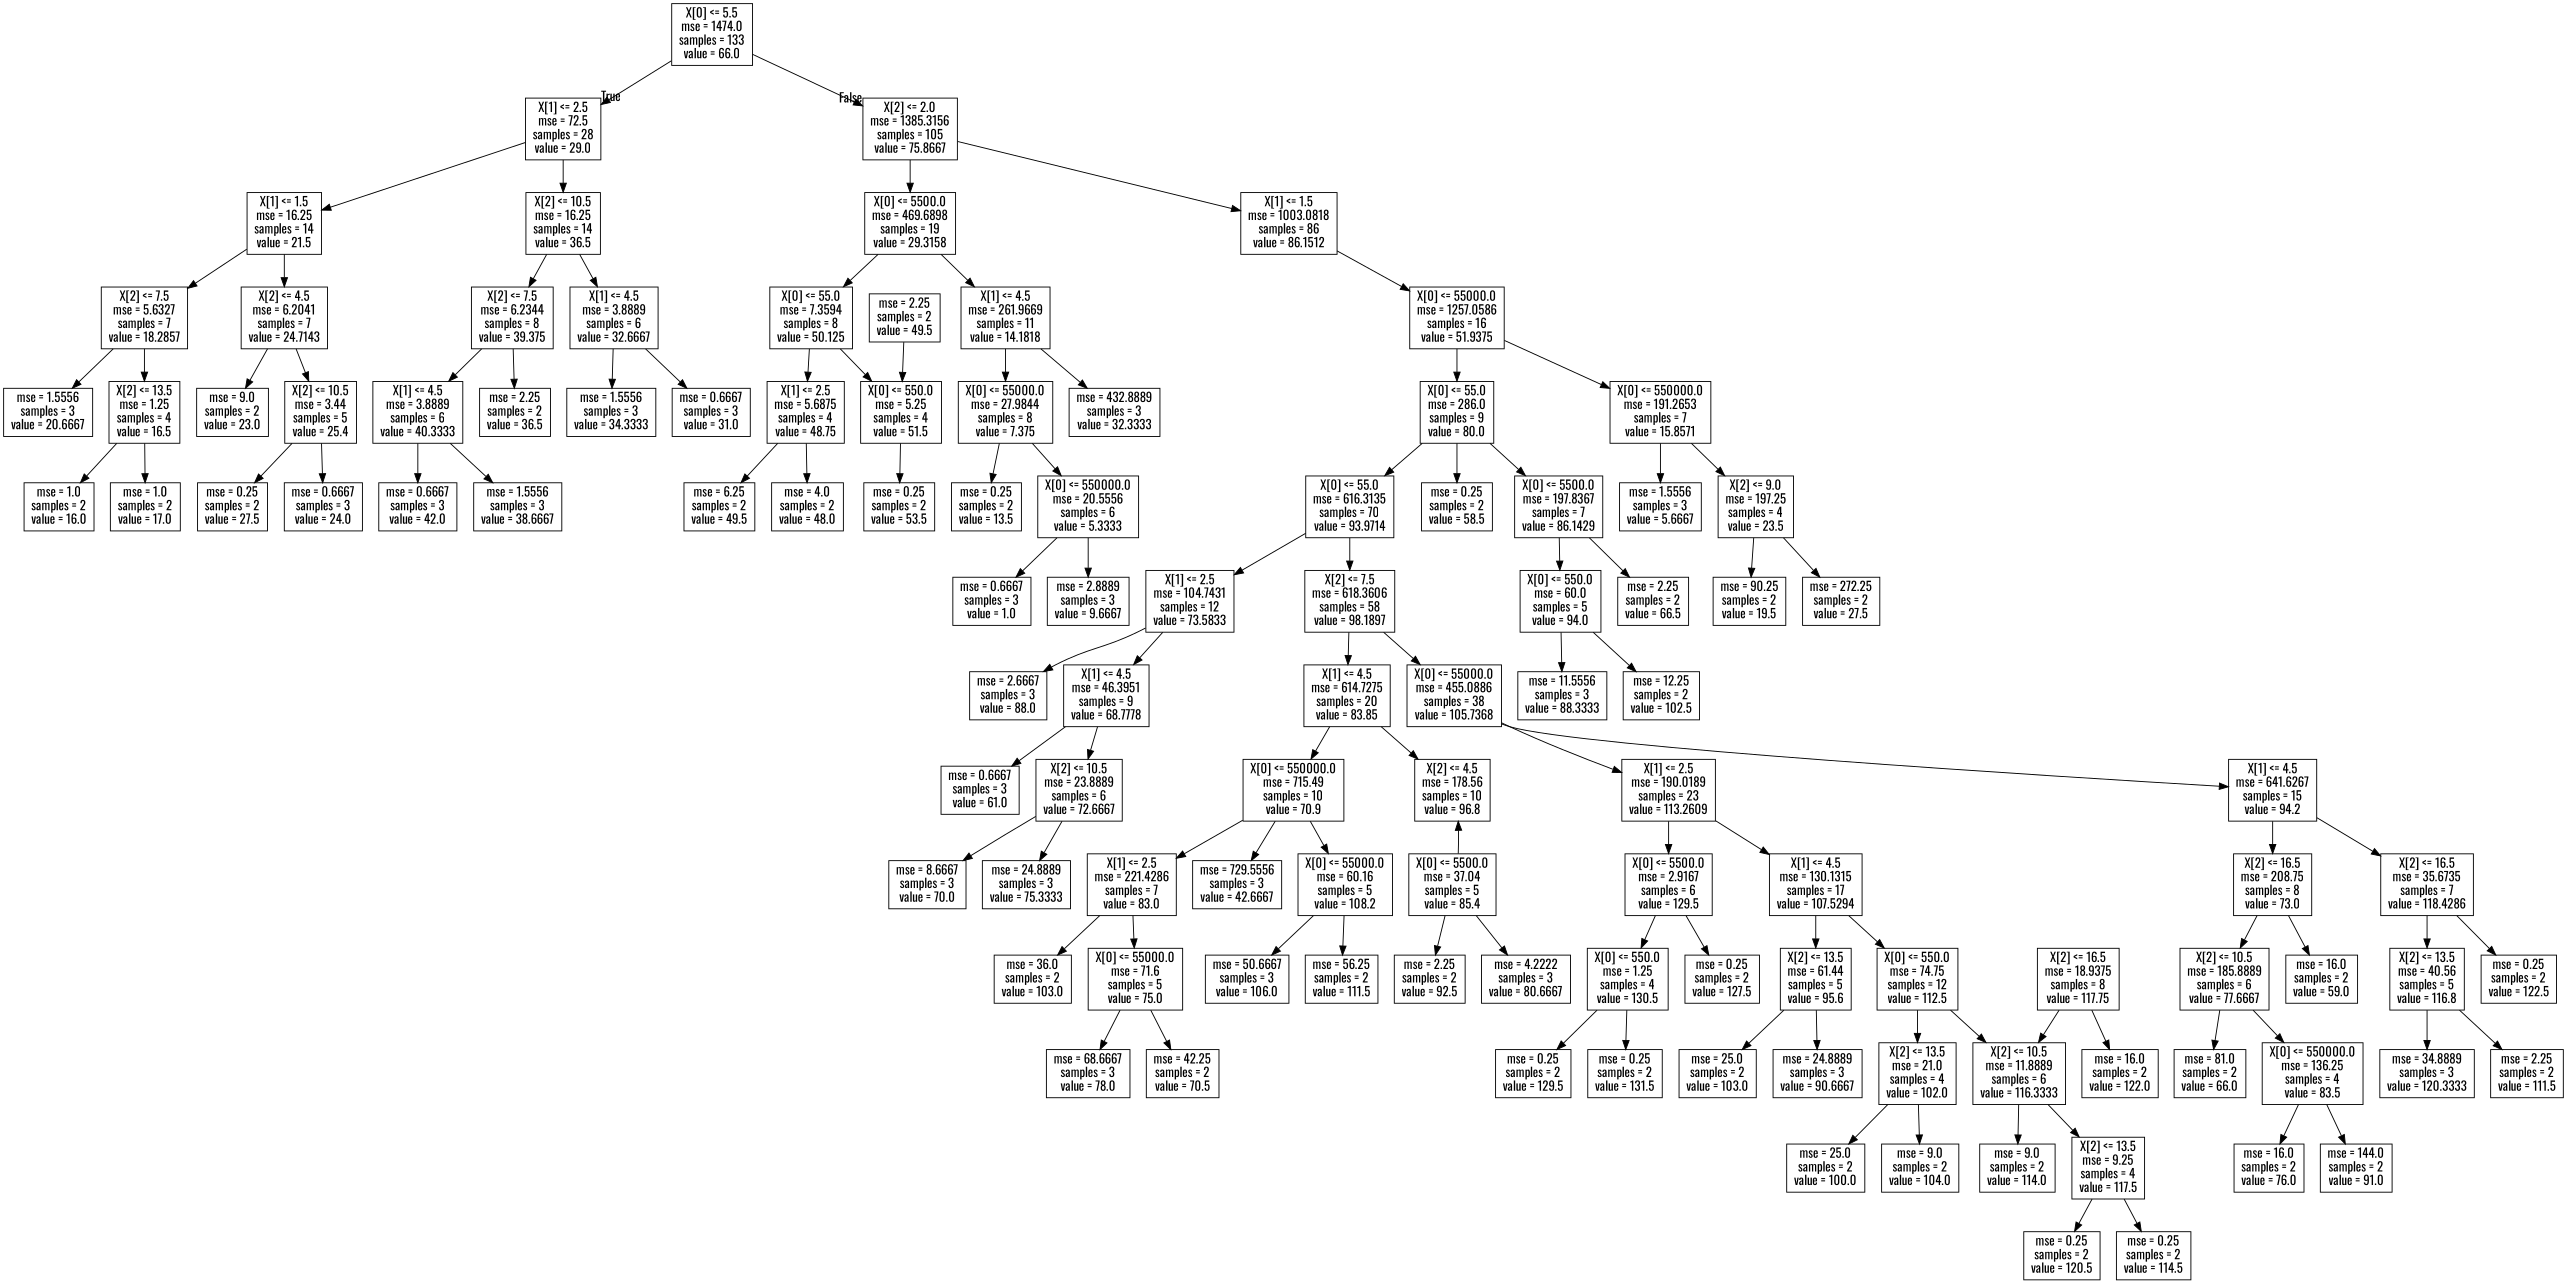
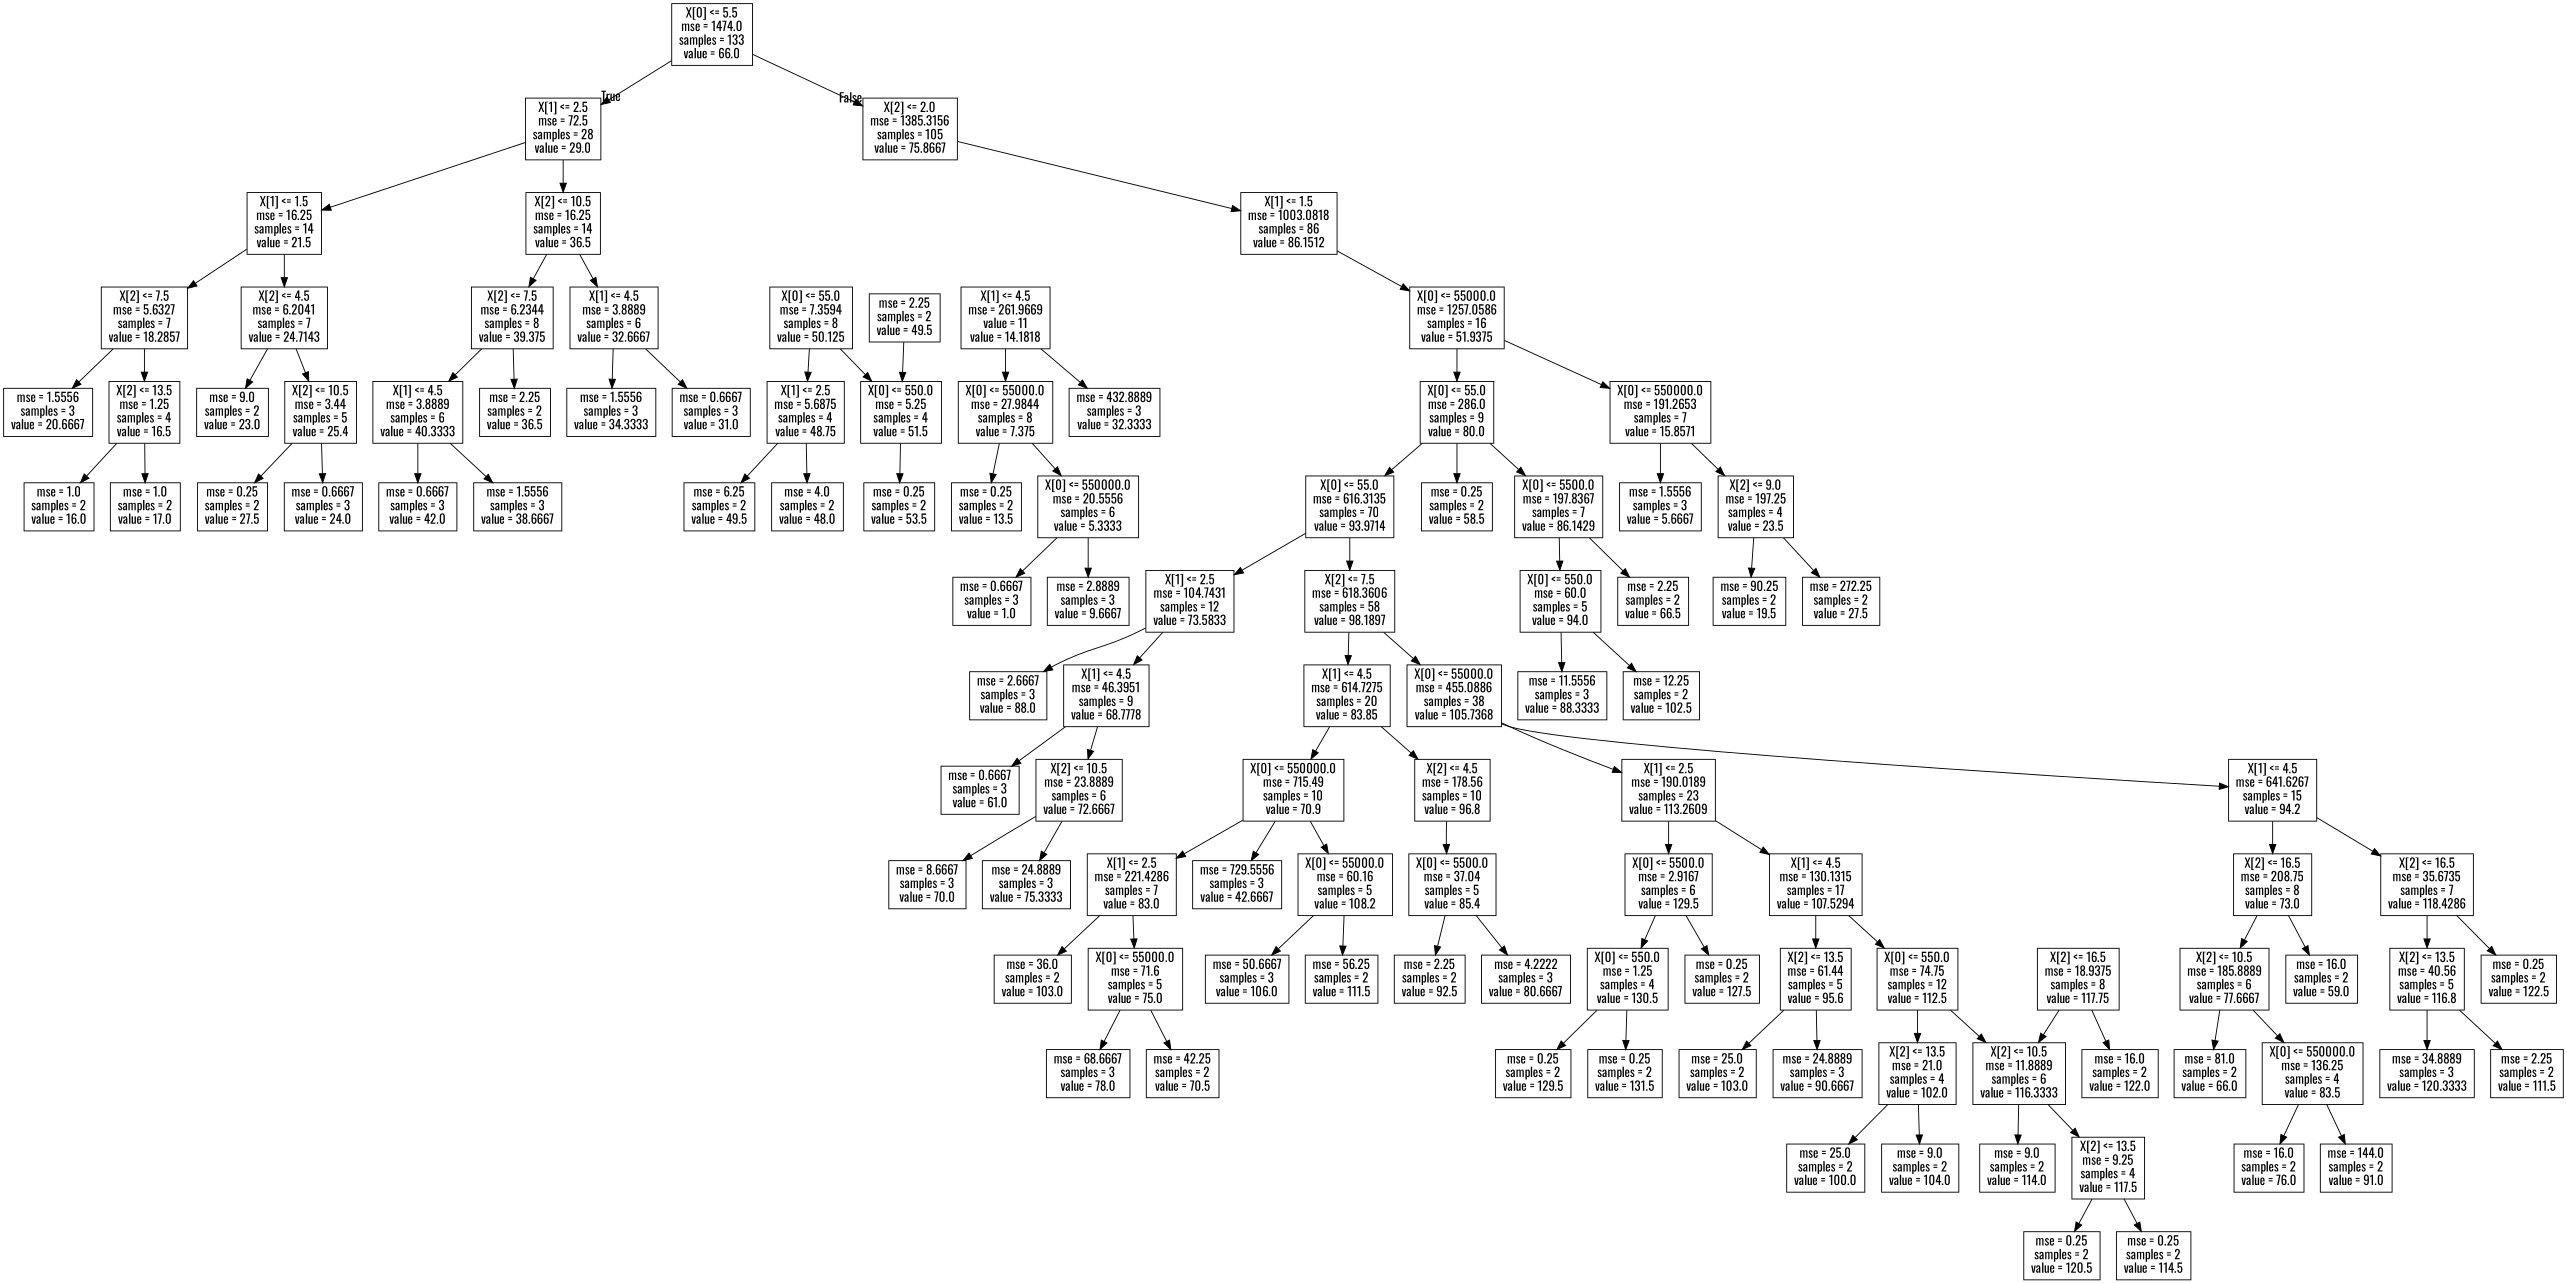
node "X[0] <= 5500.0 mse = 469.6898 samples = 19 value = 29.3158": removed
node "X[1] <= 4.5 mse = 261.9669 samples = 11 value = 14.1818": label "X[1] <= 4.5 mse = 261.9669 samples = 11 value = 14.1818" -> "X[1] <= 4.5 mse = 261.9669 value = 11 value = 14.1818"
edge "X[0] <= 5500.0 mse = 37.04 samples = 5 value = 85.4" -> "X[2] <= 4.5 mse = 178.56 samples = 10 value = 96.8": reversed
